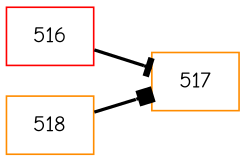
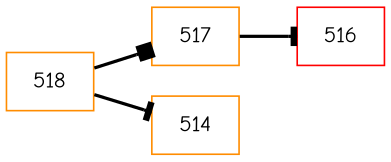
edge "516" -> "517": reversed
node "514": added
